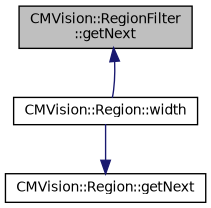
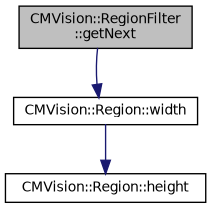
edge "CMVision::Region::width" -> "CMVision::RegionFilter ::getNext": reversed
node "CMVision::Region::getNext": label "CMVision::Region::getNext" -> "CMVision::Region::height"
